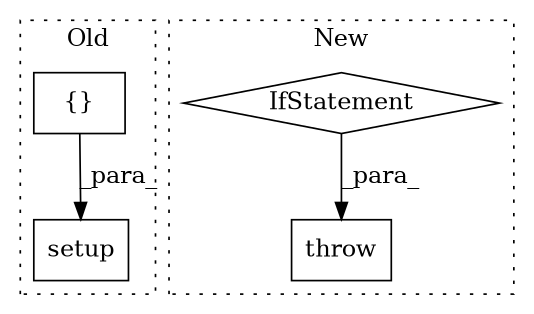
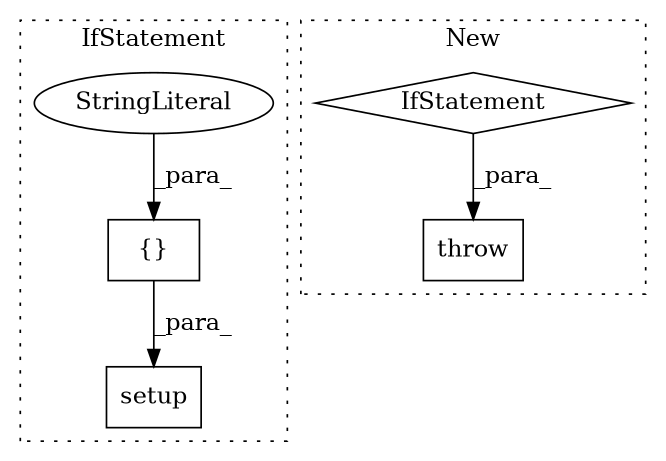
cluster "Old": label "Old" -> "IfStatement"
node "StringLiteral": added
